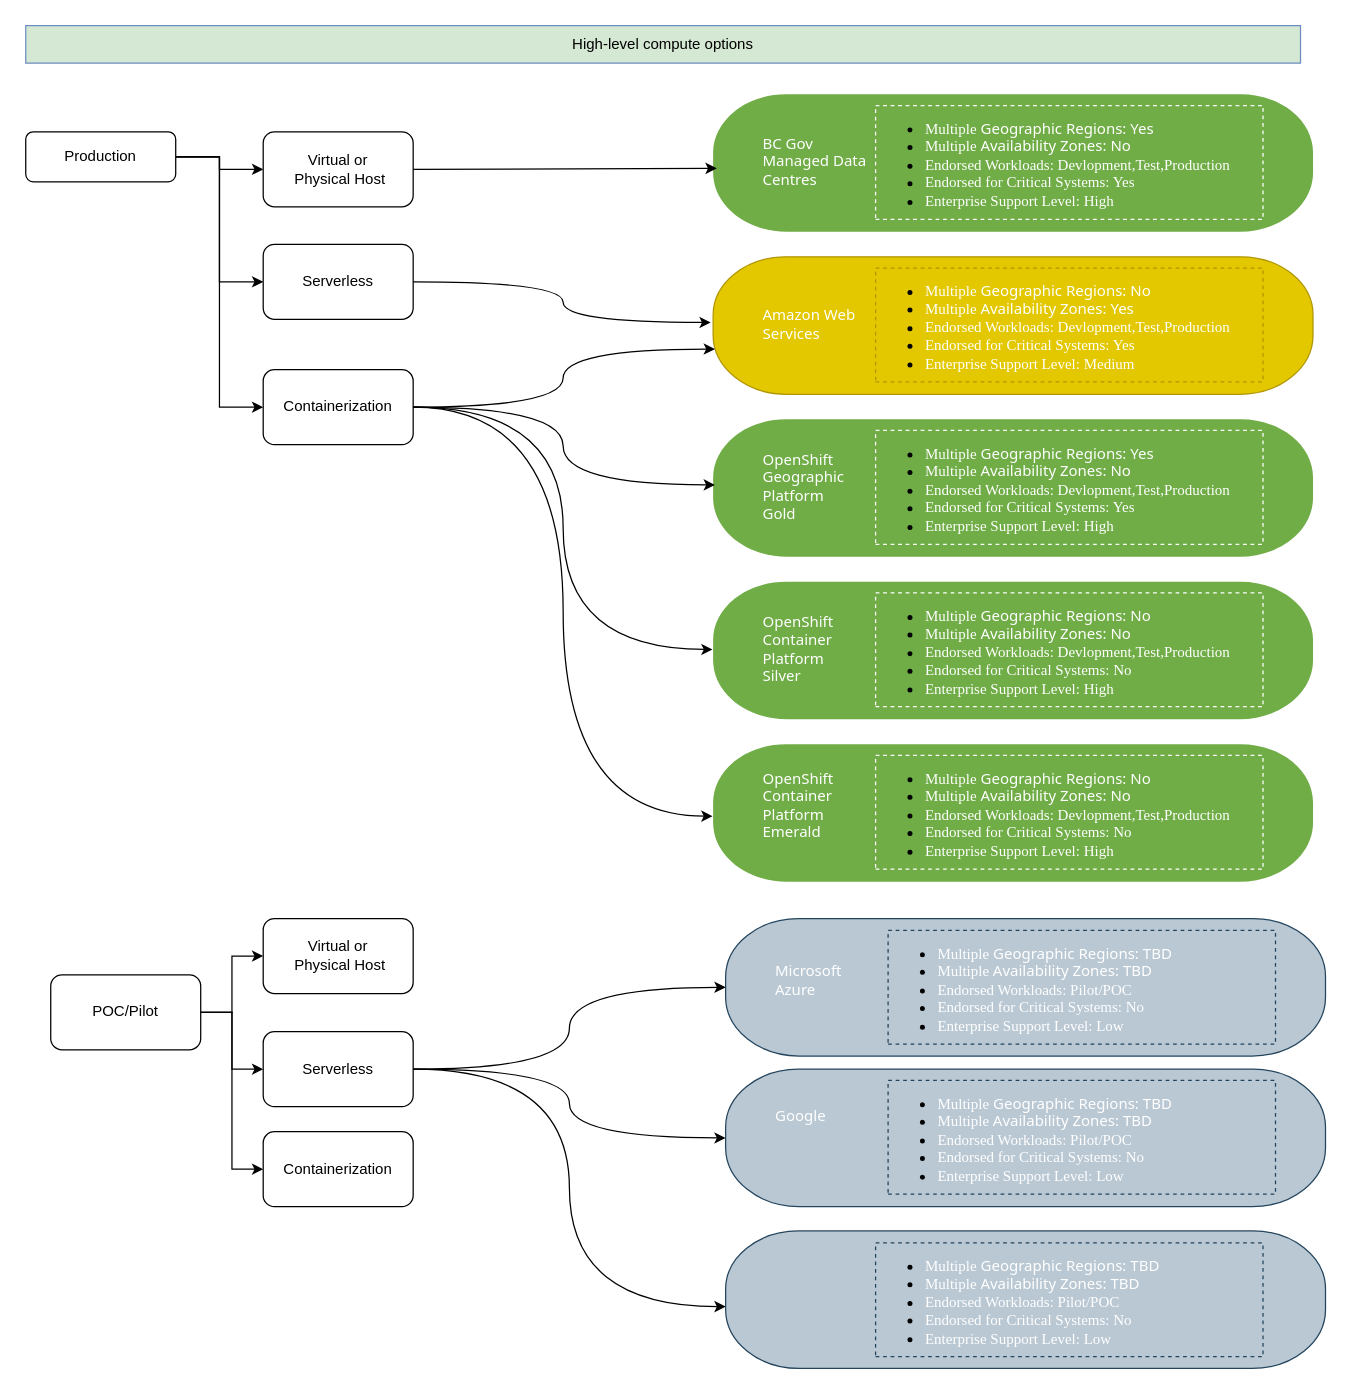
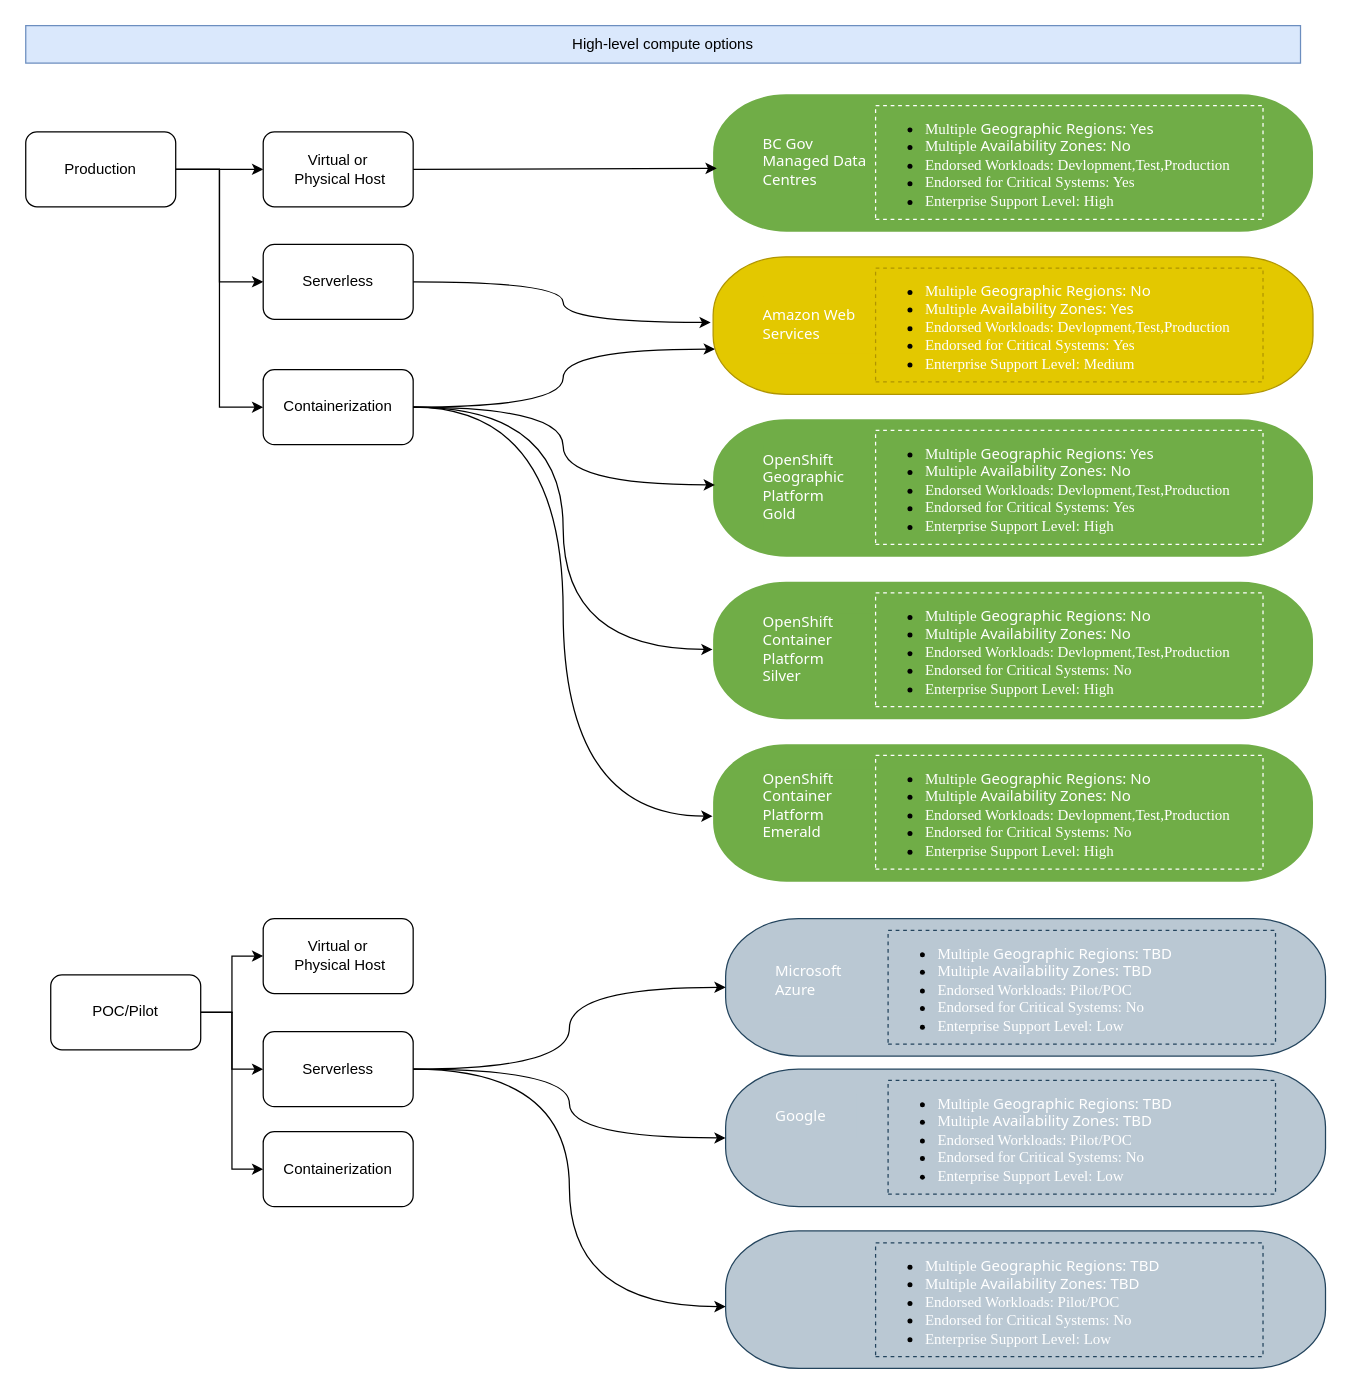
node "High-level compute options": fillcolor #d5e8d4 -> #dae8fc
node "Production": size 150x50 -> 150x75
